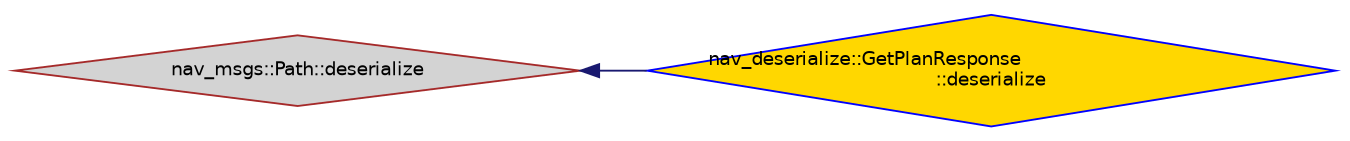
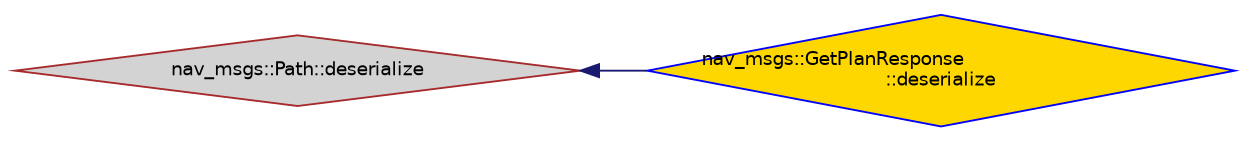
node "nav_deserialize::GetPlanResponse ::deserialize": label "nav_deserialize::GetPlanResponse ::deserialize" -> "nav_msgs::GetPlanResponse ::deserialize"
